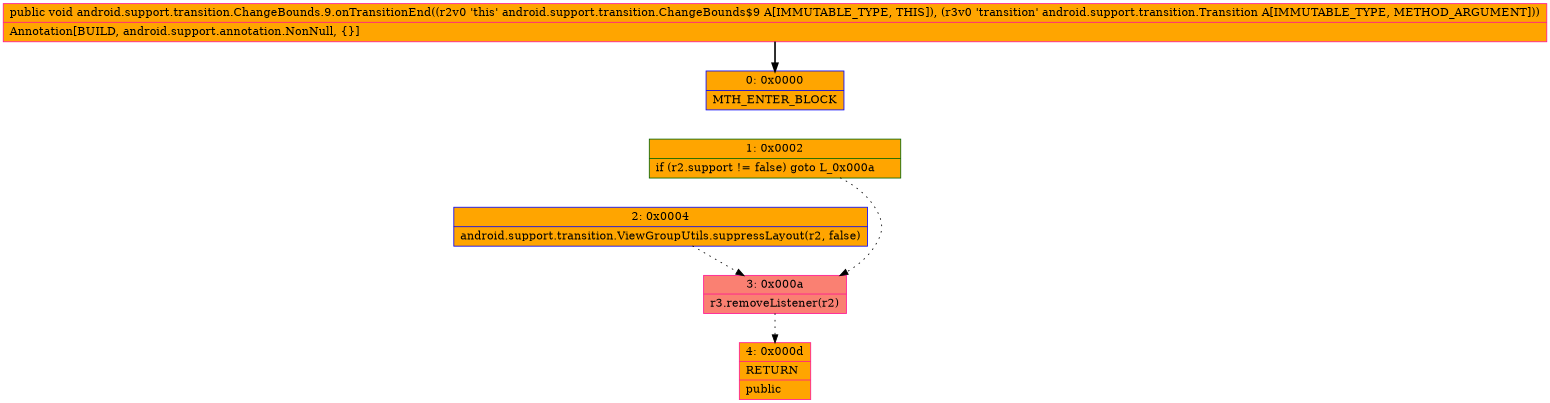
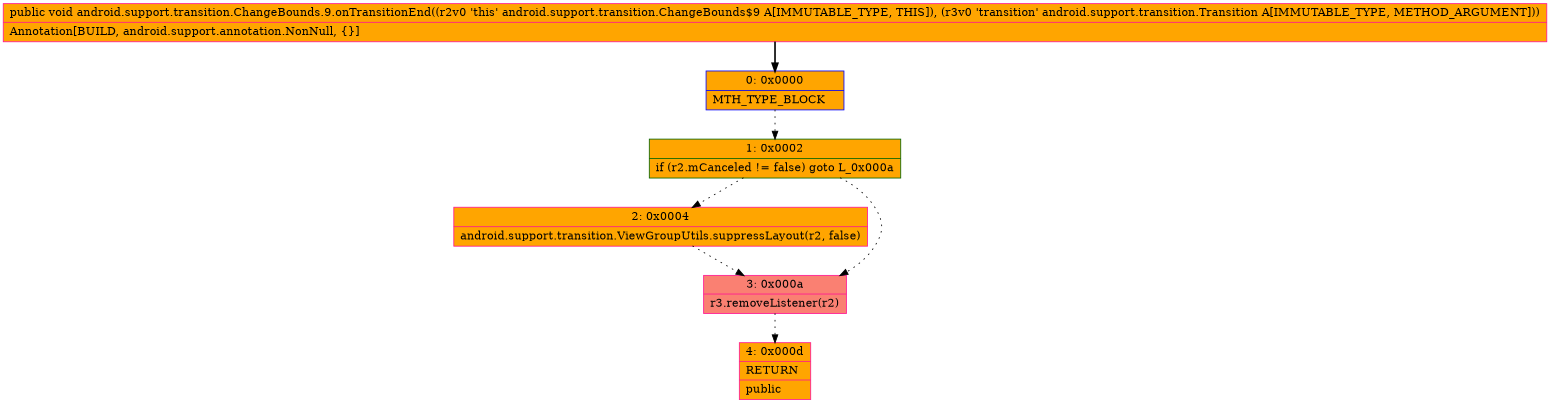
node "0: 0x0000": text "MTH_ENTER_BLOCK" -> "MTH_TYPE_BLOCK"
edge "0: 0x0000" -> "1: 0x0002": added
node "1: 0x0002": text "if (r2.support != false) goto L_0x000a" -> "if (r2.mCanceled != false) goto L_0x000a"
edge "1: 0x0002" -> "2: 0x0004": added
node "2: 0x0004": color blue -> deeppink
